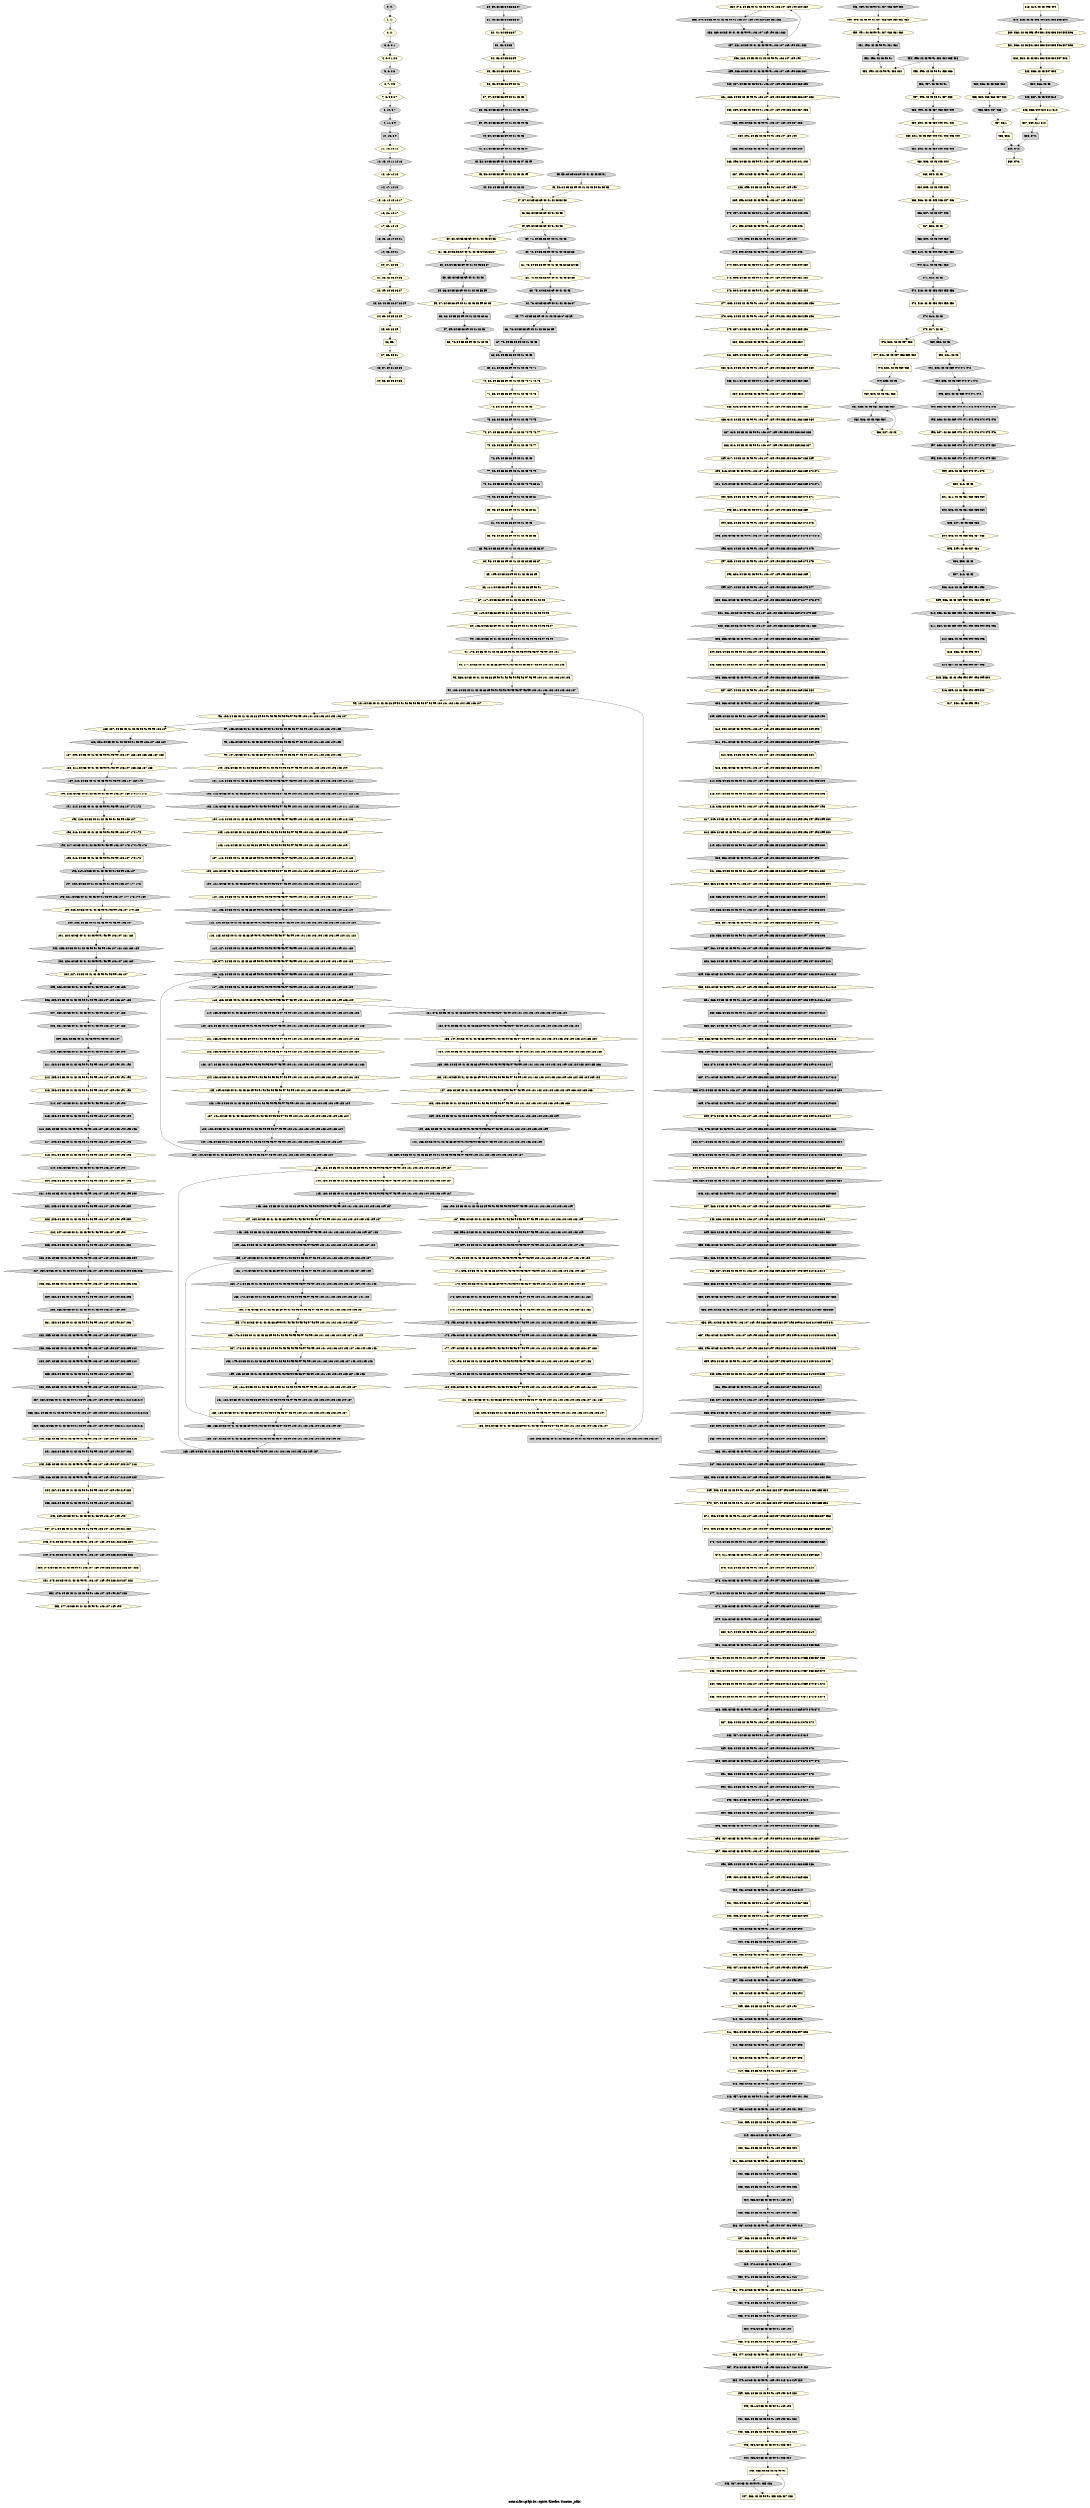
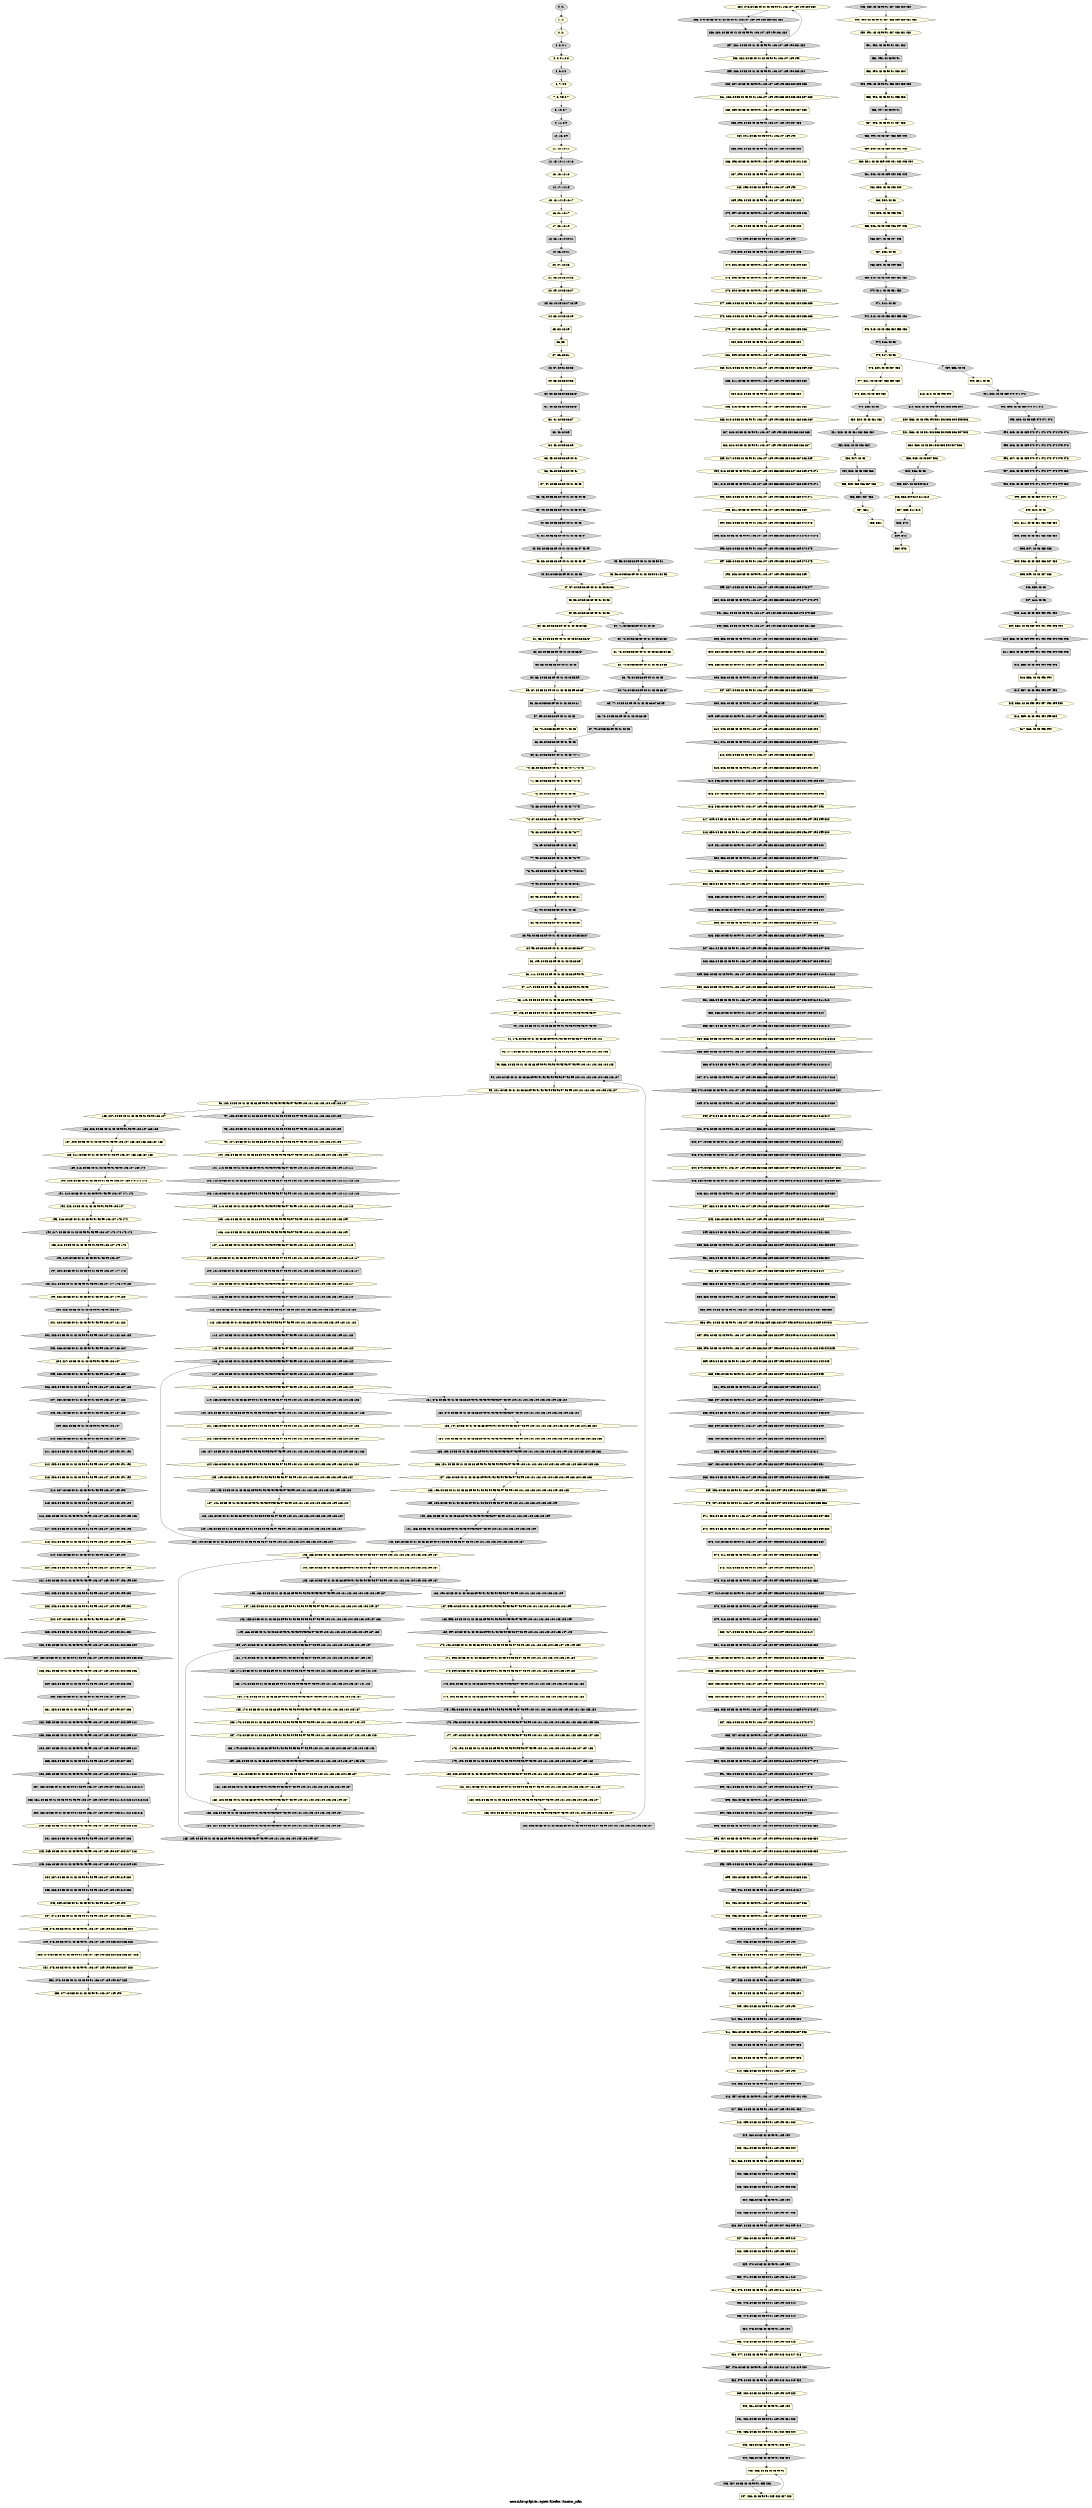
edge "518, 614: 42 43 493 494" -> "519, 615: 42 43 493 494 501 502 503 504": arrowhead normal -> box
edge "454, 495: 42 43 90 91 433 434 435 436" -> "453, 494: 42 43 90 91 433 434": reversed
node "58, 70: 34 35 38 39 40 41 42 43": label "58, 70: 34 35 38 39 40 41 42 43" -> "58, 70: 34 35 38 39 40 71 42 43"
edge "29, 38: 32 33 34 35" -> "30, 39: 32 33 34 35 36 37": added
edge "483, 527: 42 43" -> "481, 525: 42 43 461 462 463 464": now "483, 527: 42 43" -> "484, 528: 42 43 465 466"
